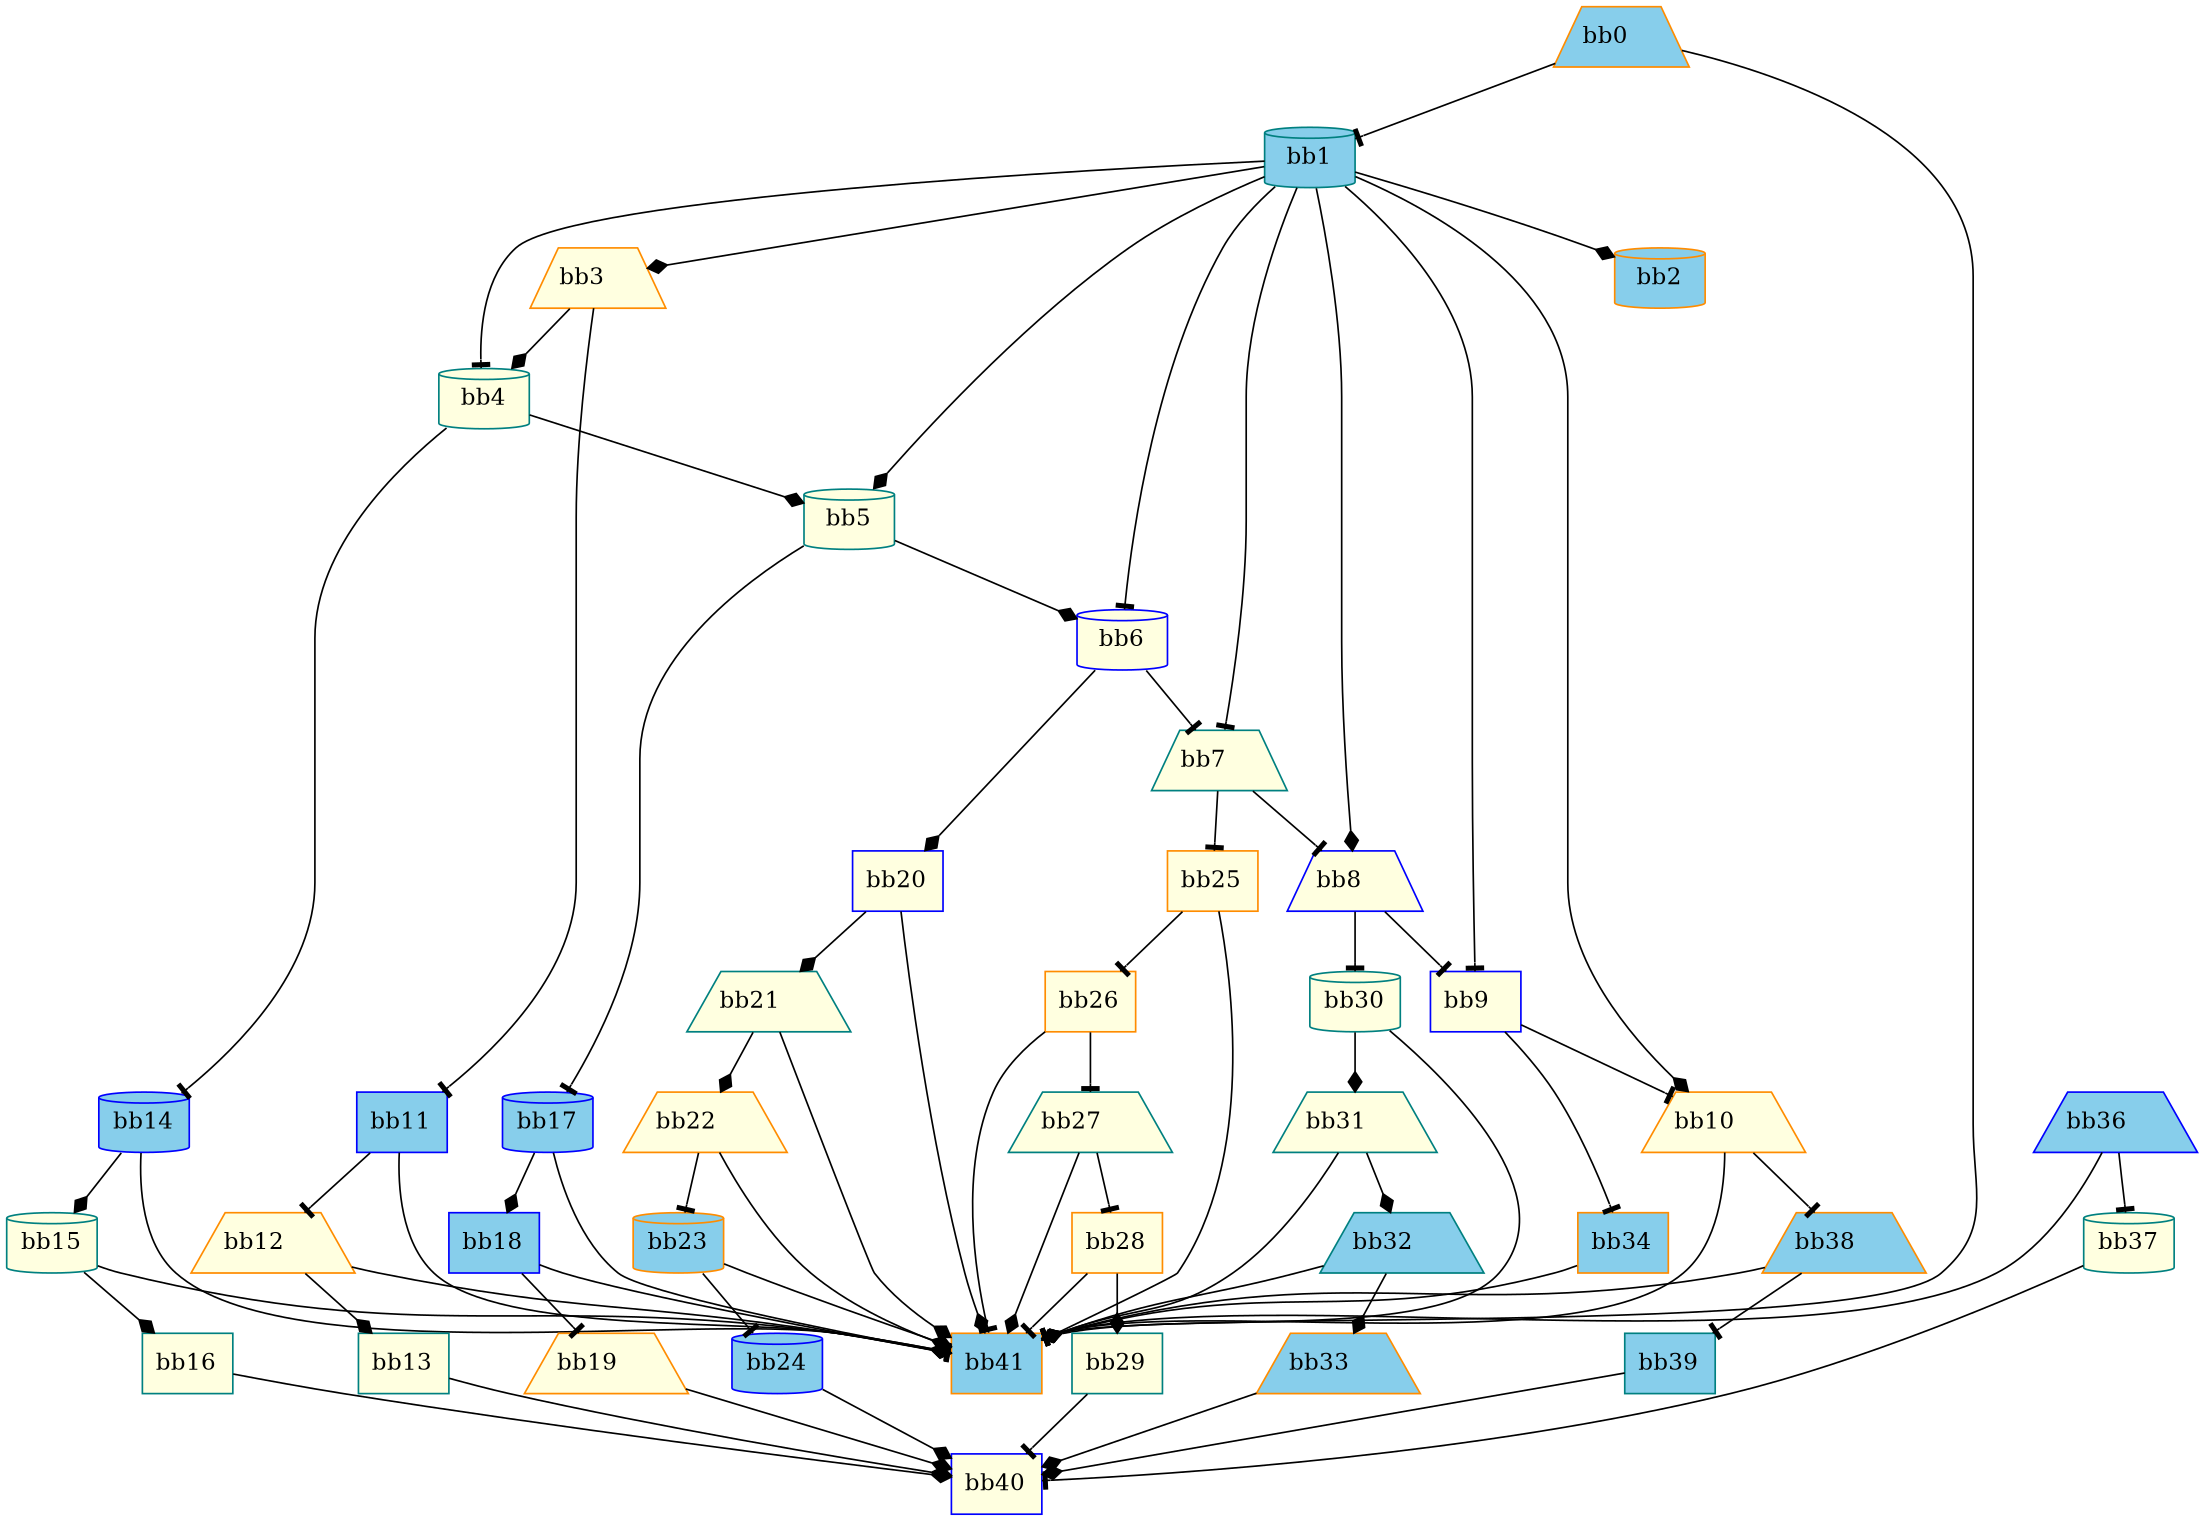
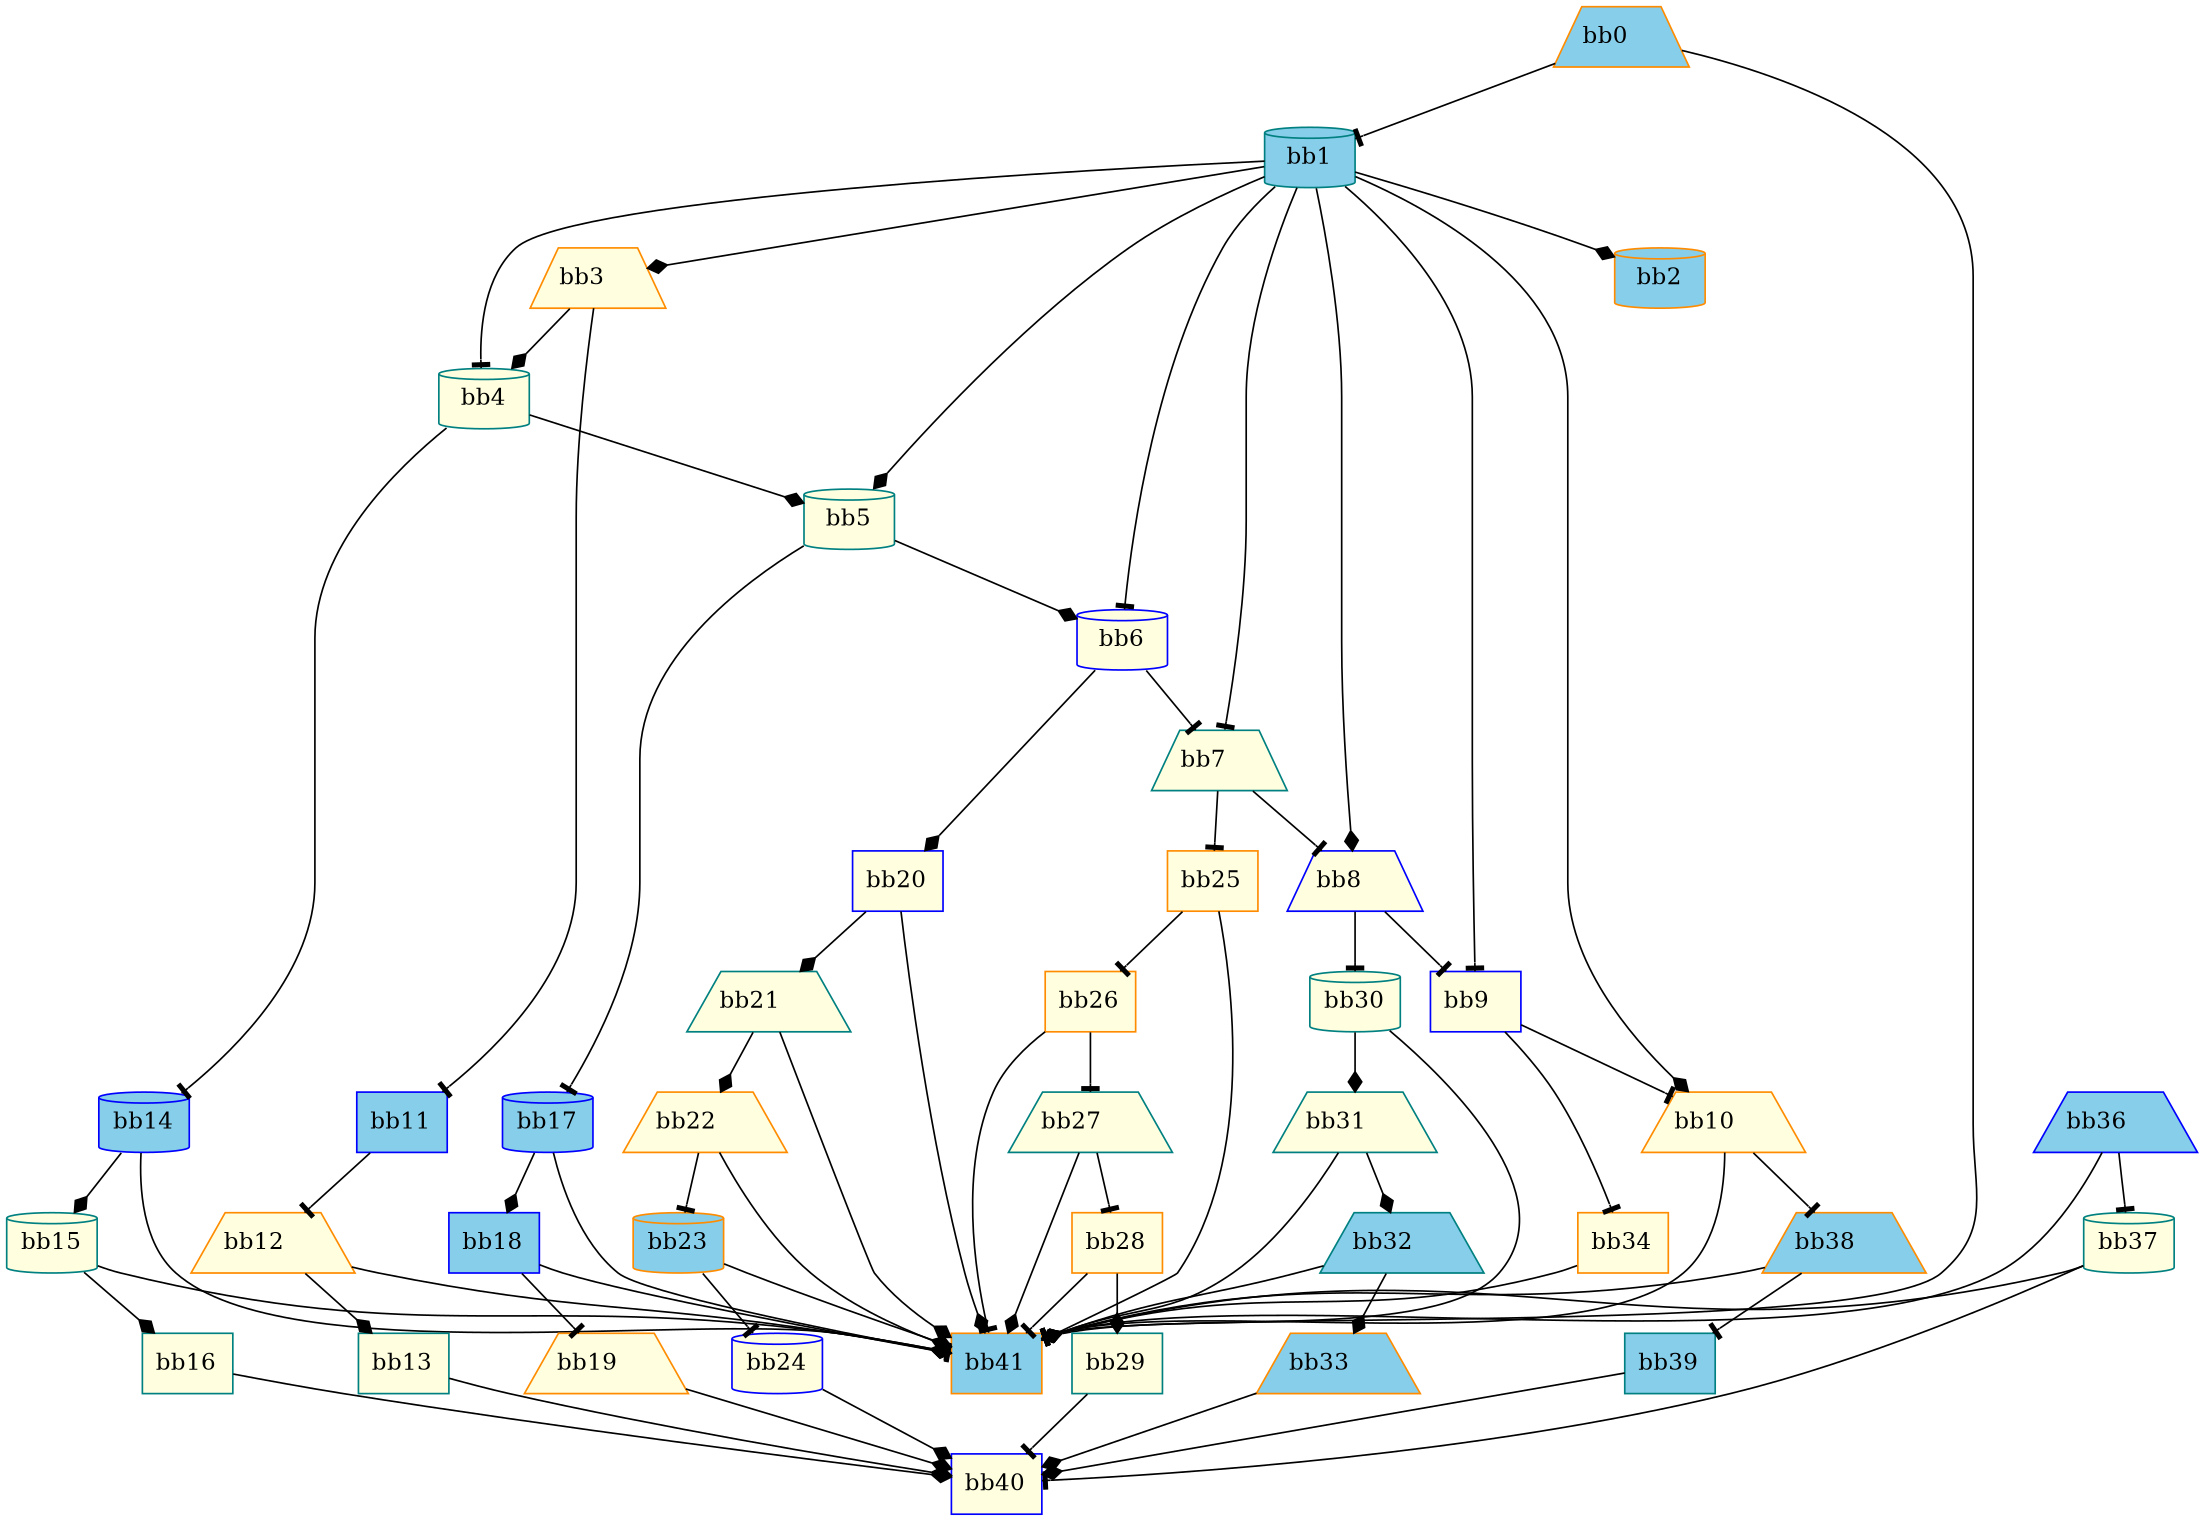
node "bb34": fillcolor skyblue -> lightyellow
edge "bb11" -> "bb41": now "bb37" -> "bb41"
node "bb24": fillcolor skyblue -> lightyellow
